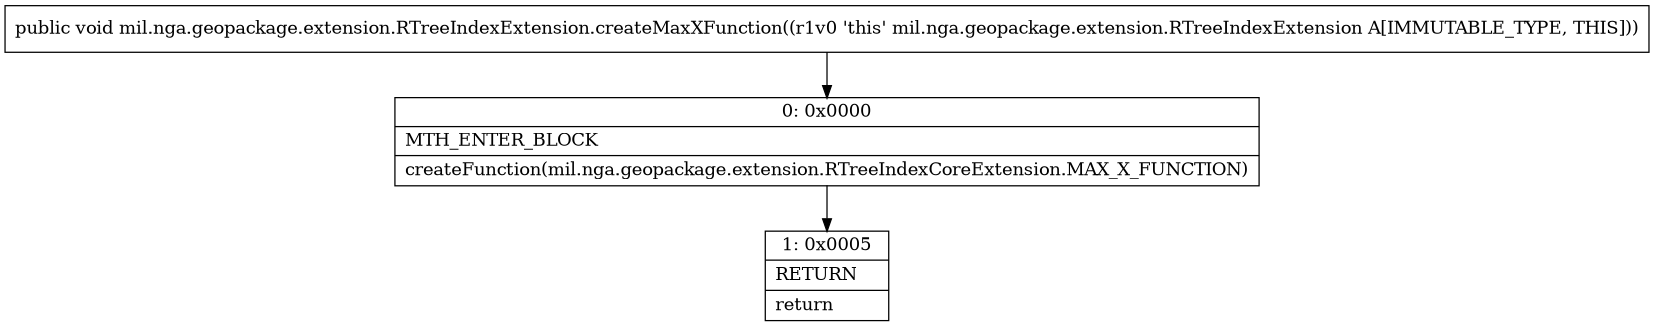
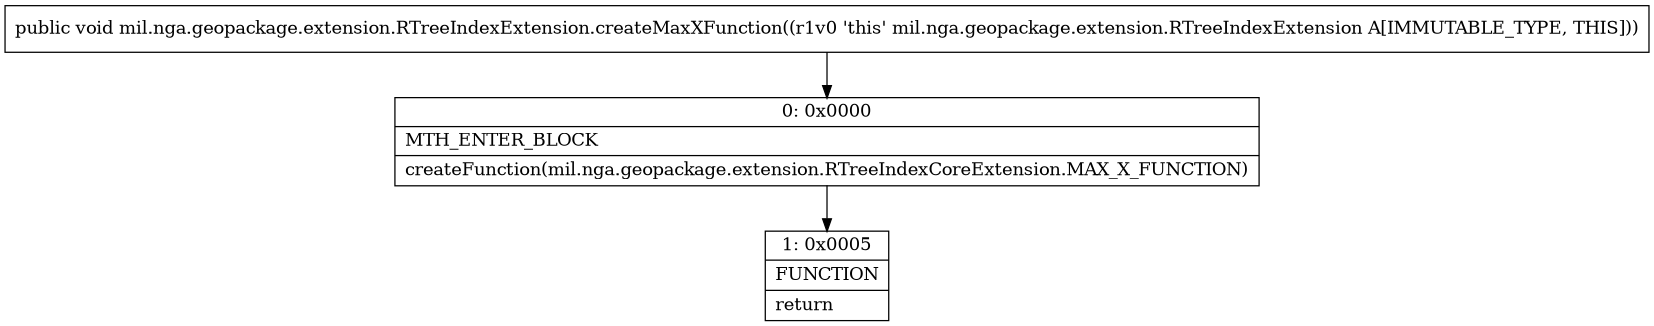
node "1: 0x0005": text "RETURN" -> "FUNCTION"
